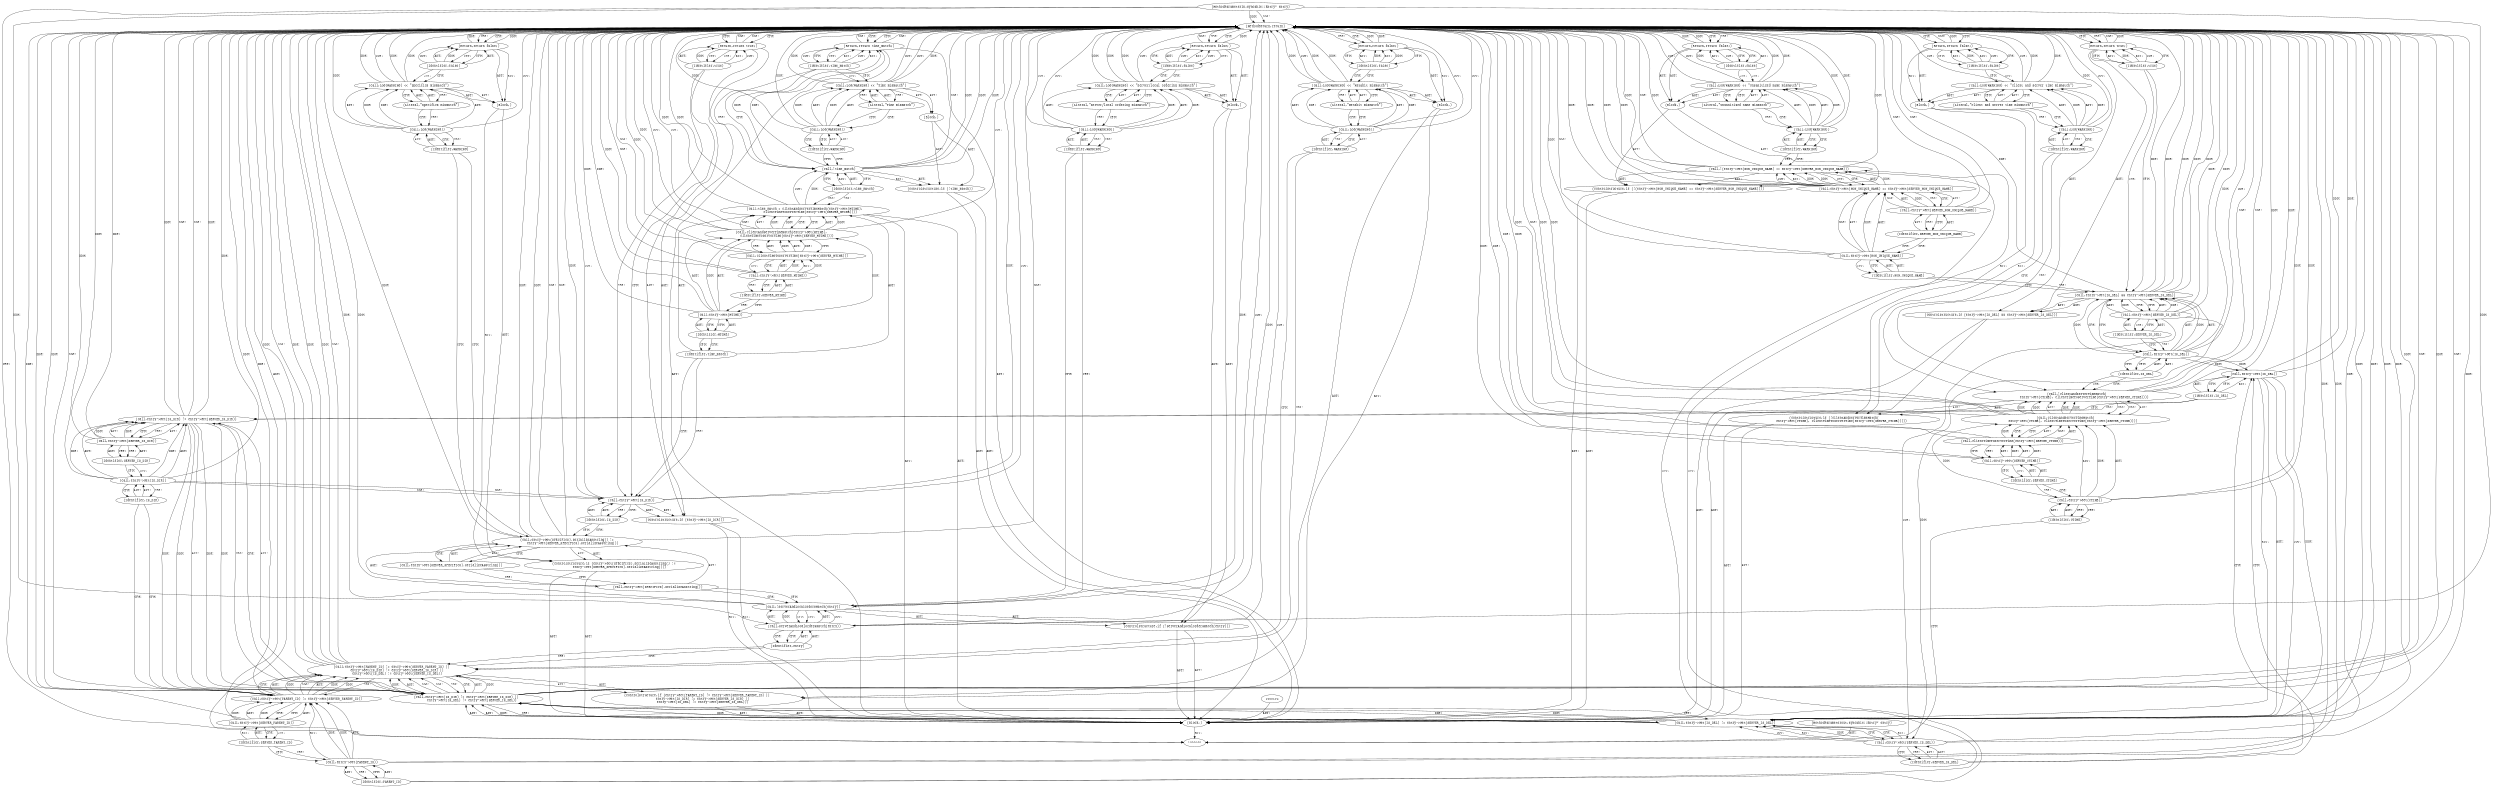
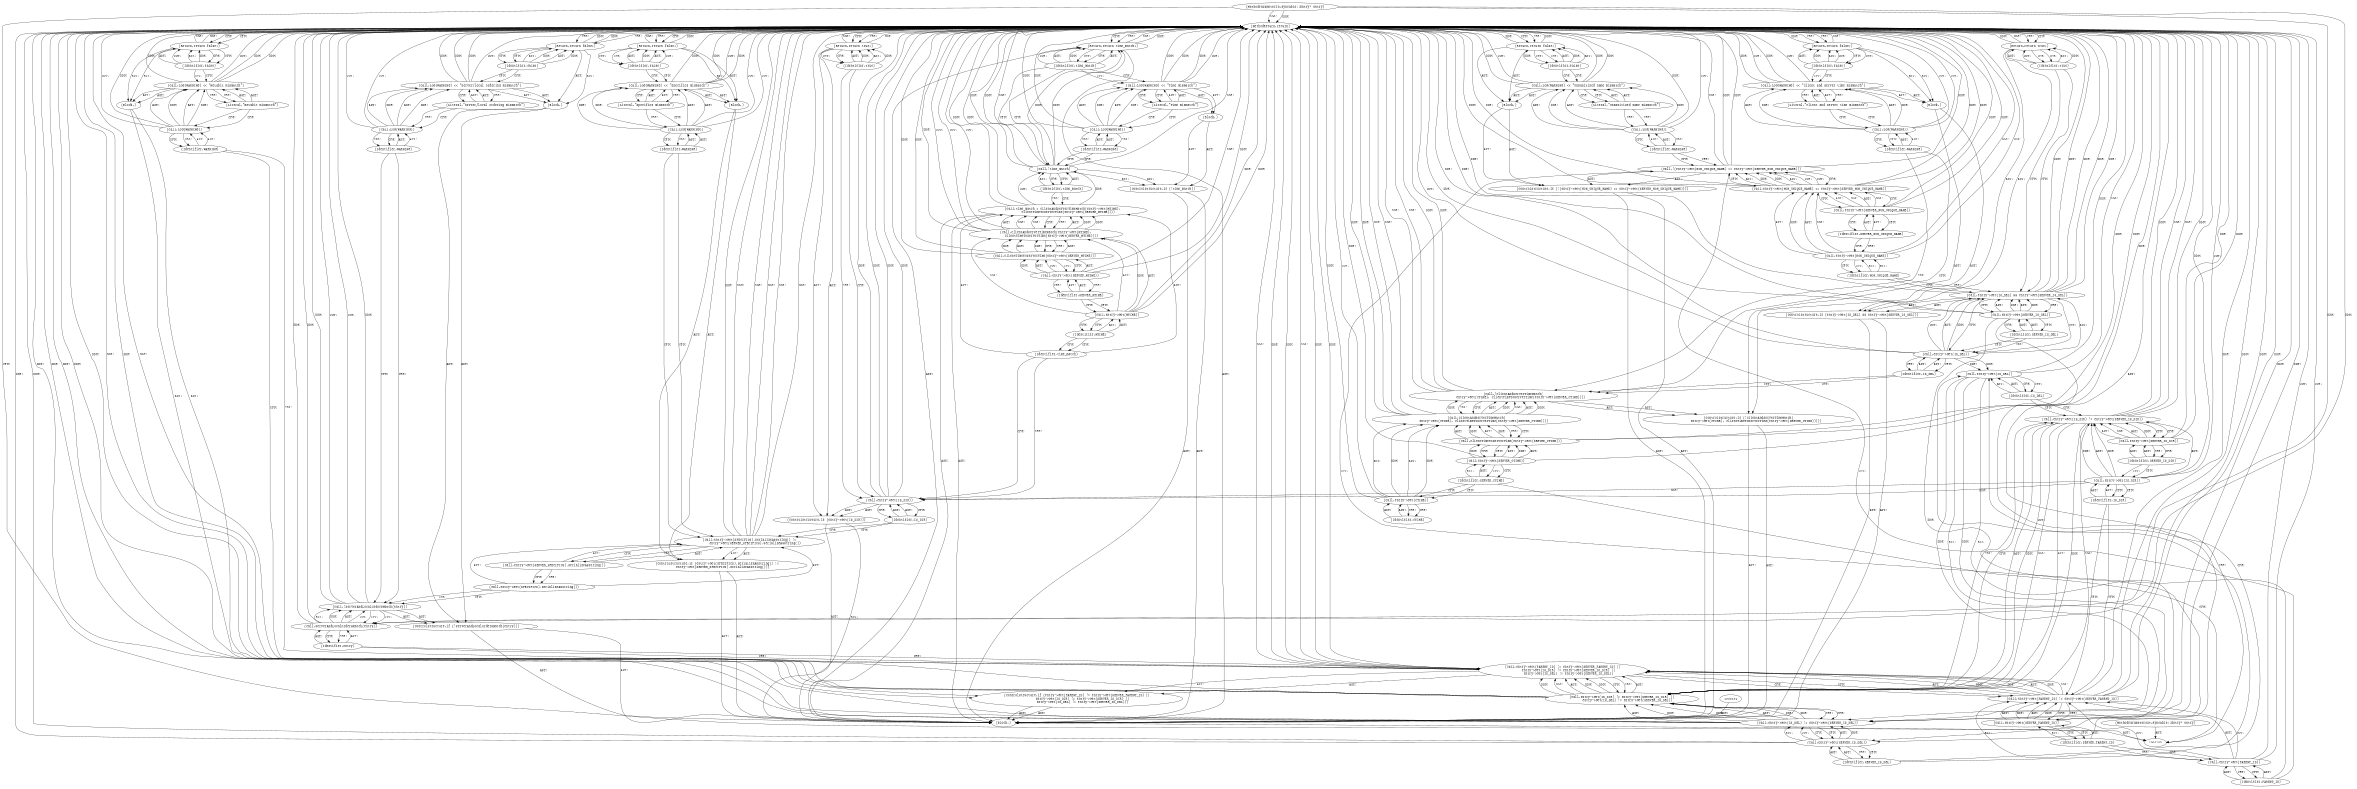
edge "(Identifier,CTIME)" -> "1000100": now "(Identifier,SERVER_CTIME)" -> "1000100"
